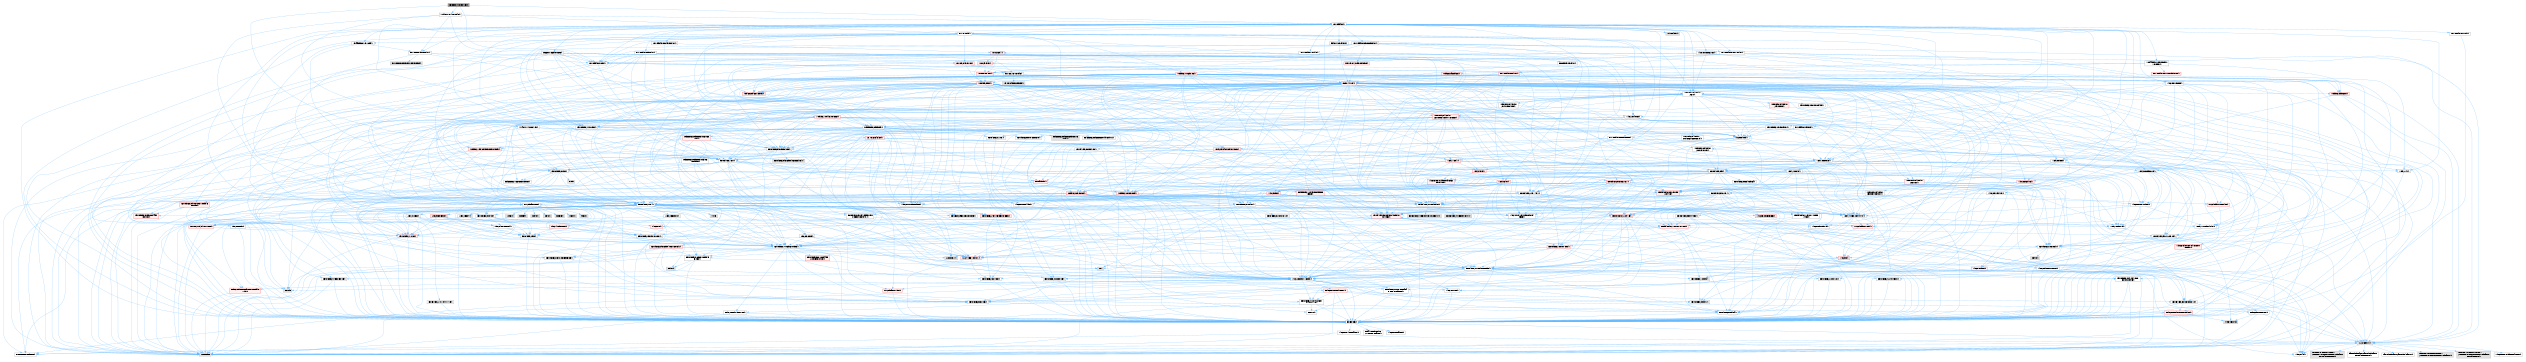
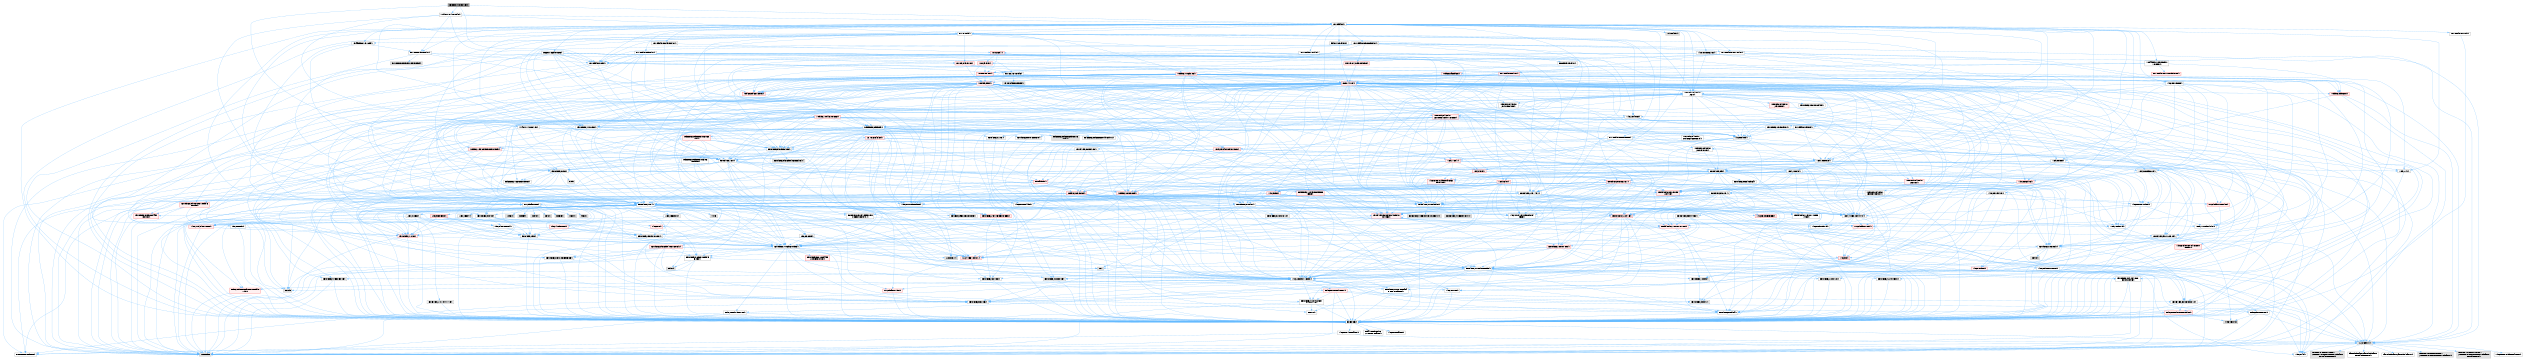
node "Curves/Impl/BinaryHeap.h": label "Curves/Impl/BinaryHeap.h" -> "Algo/Impl/BinaryHeap.h"
